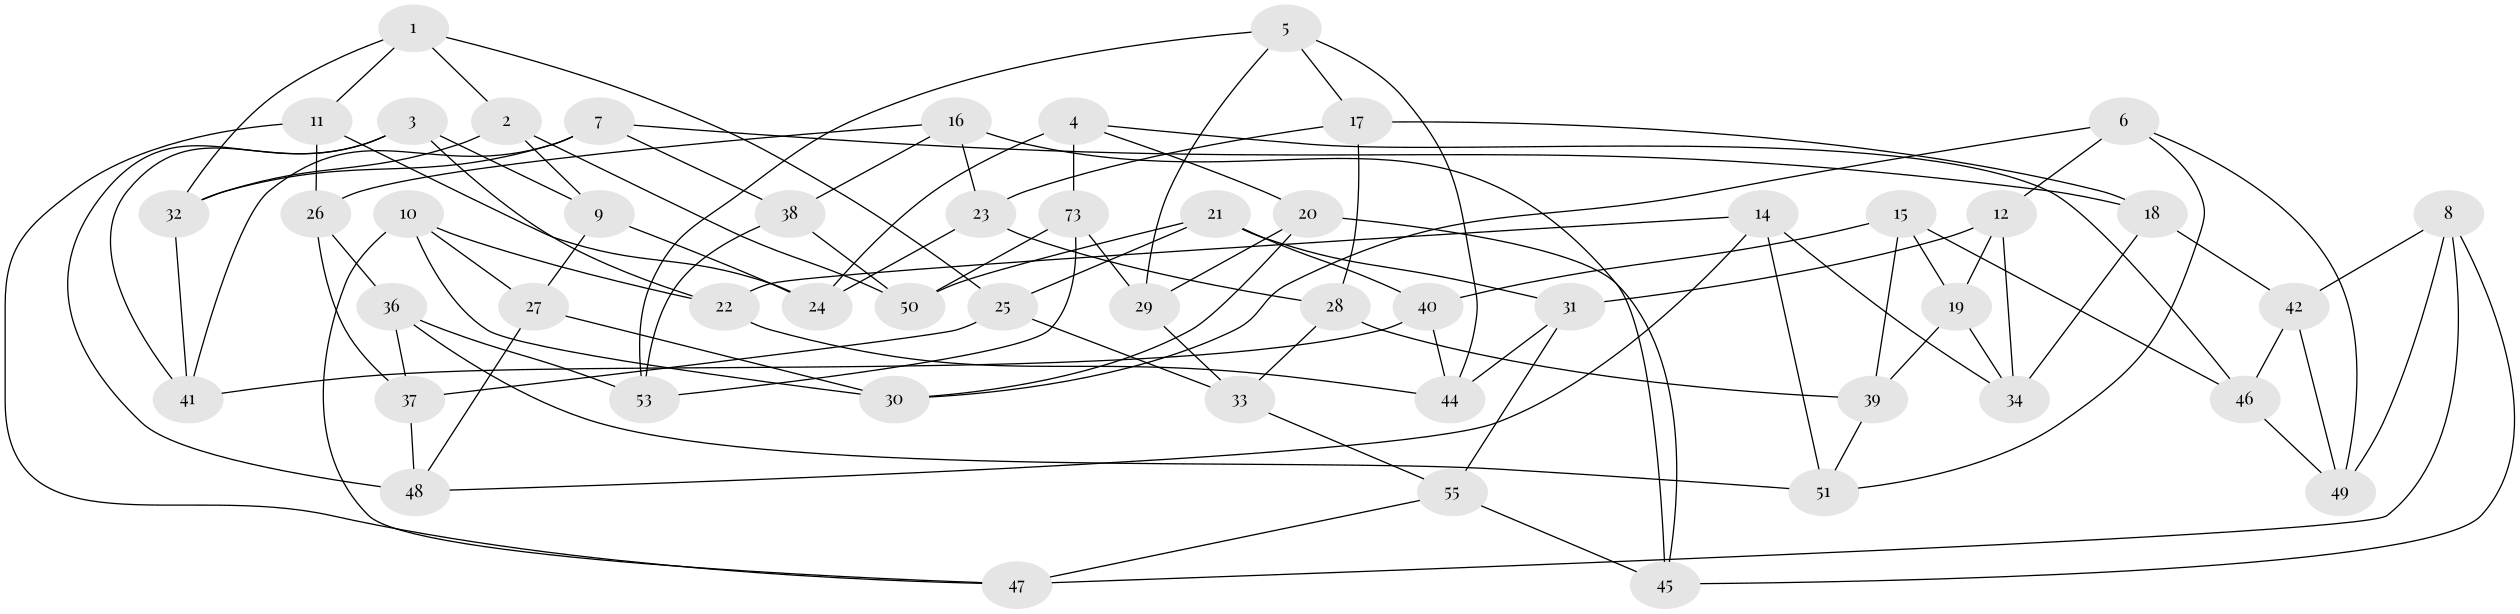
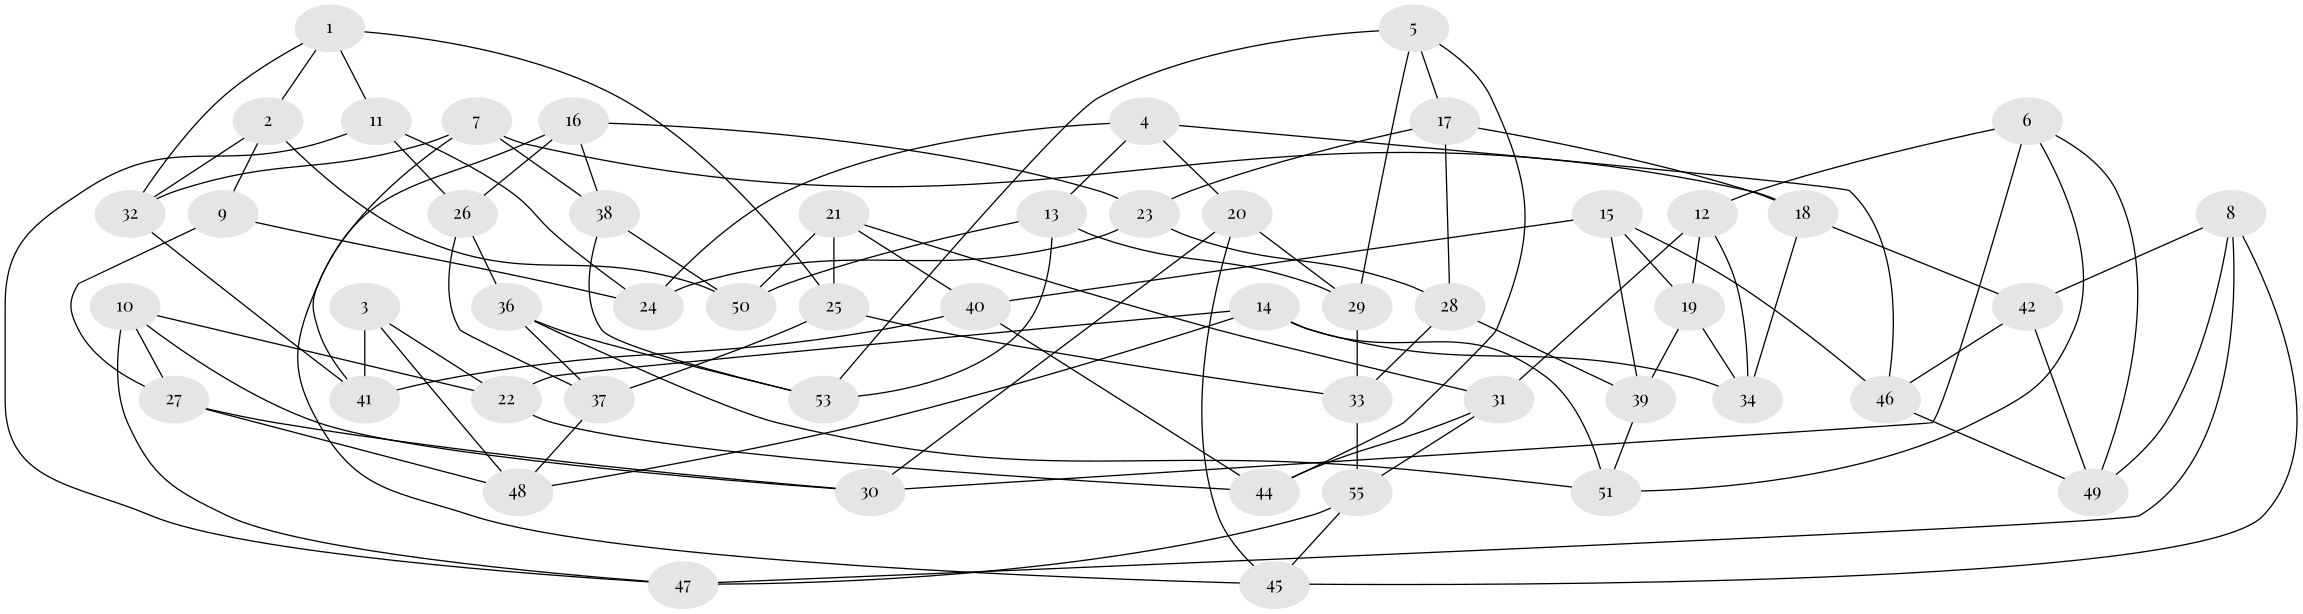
edge "3" -- "9": removed
node "73": label "73" -> "13"
